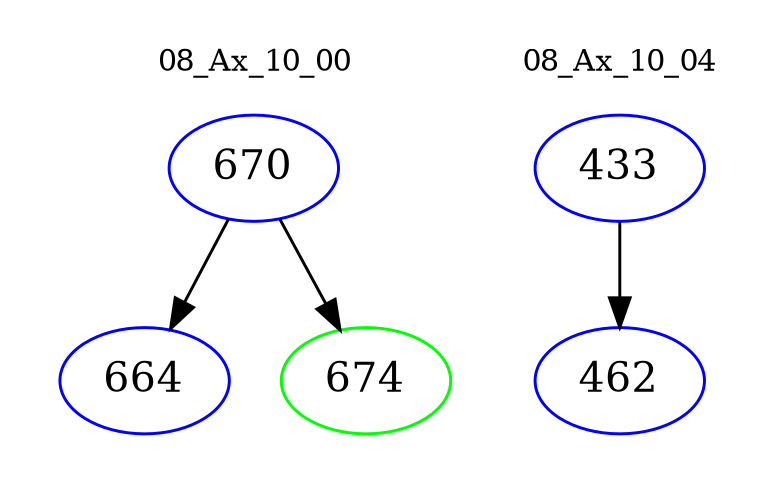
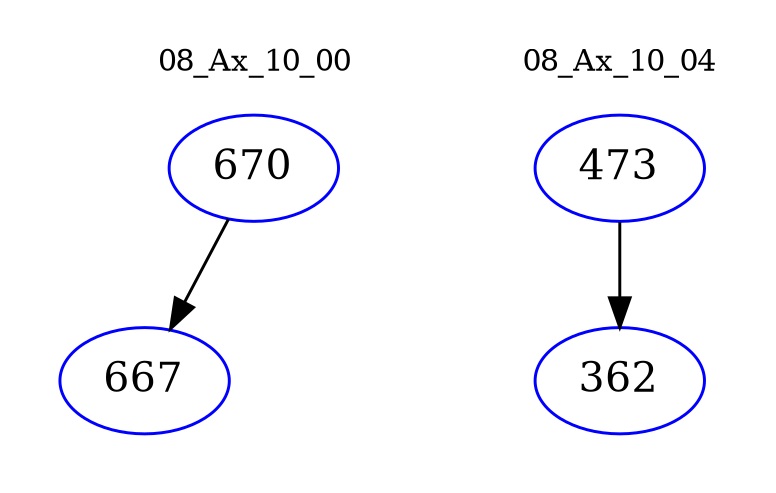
node "433": label "433" -> "473"
node "664": label "664" -> "667"
node "674": removed
node "462": label "462" -> "362"
